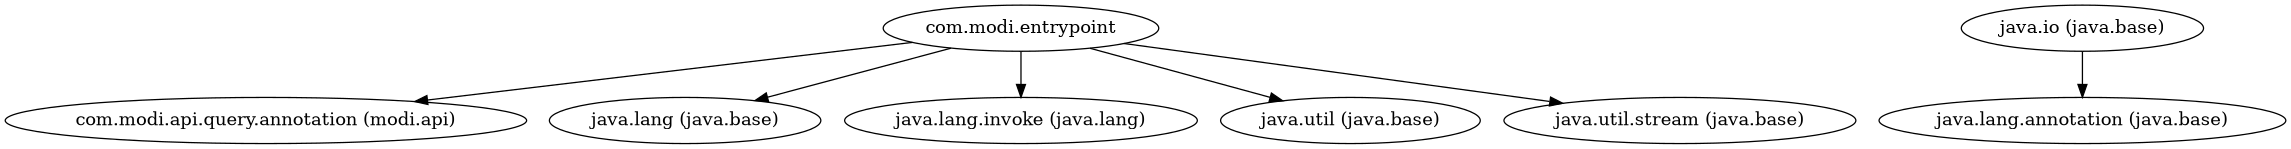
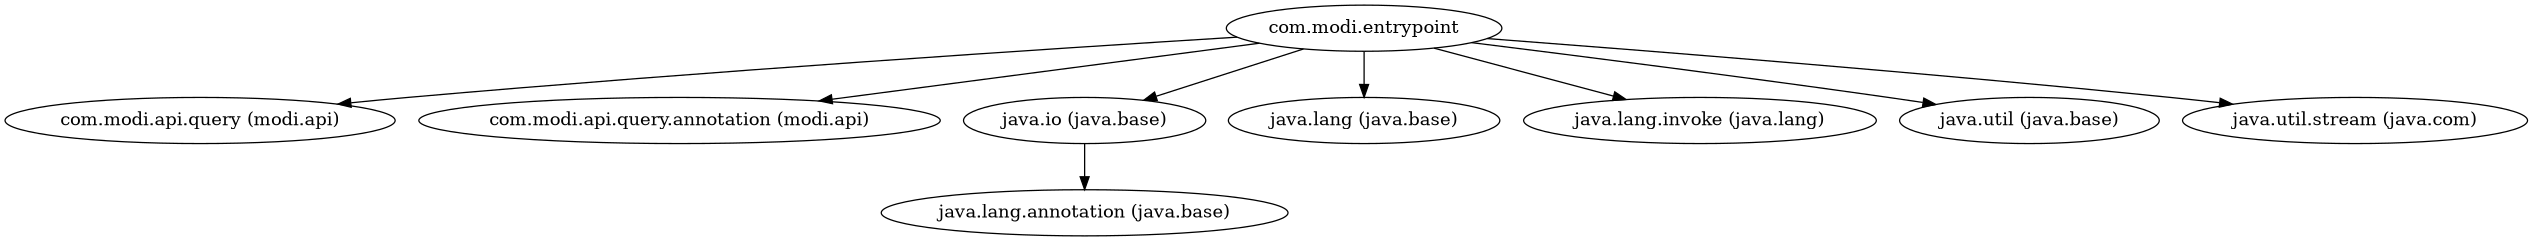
edge "com.modi.entrypoint" -> "java.io (java.base)": added
node "com.modi.api.query (modi.api)": added
node "java.util.stream (java.base)": label "java.util.stream (java.base)" -> "java.util.stream (java.com)"
